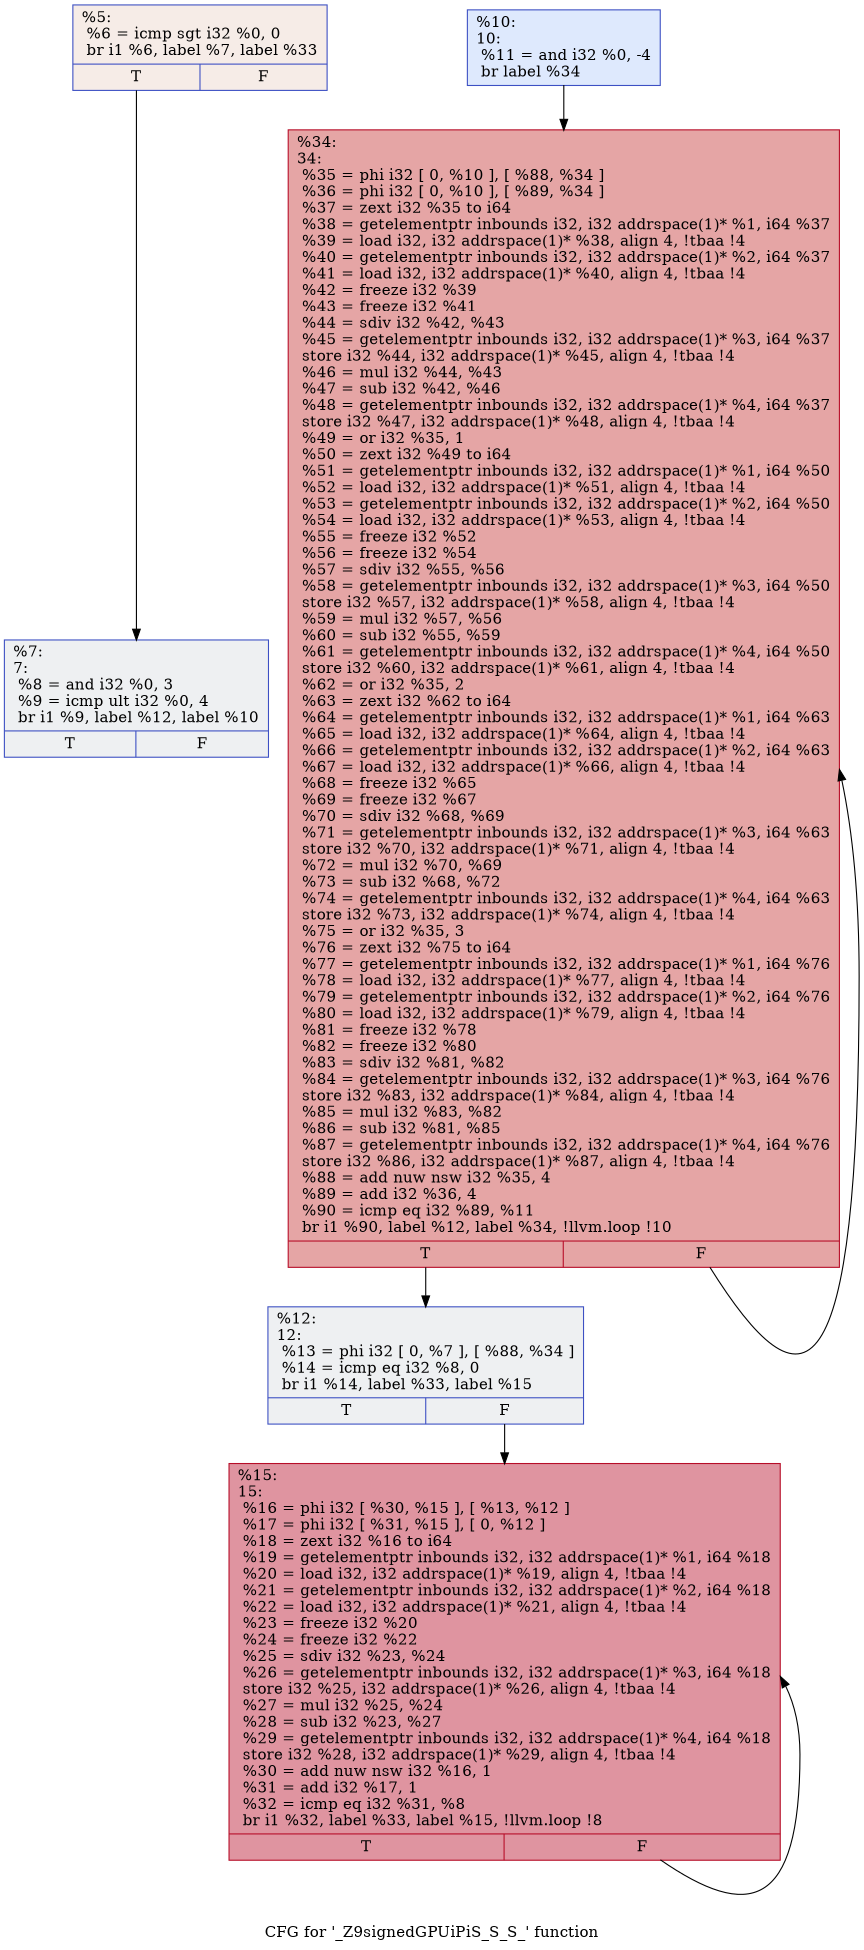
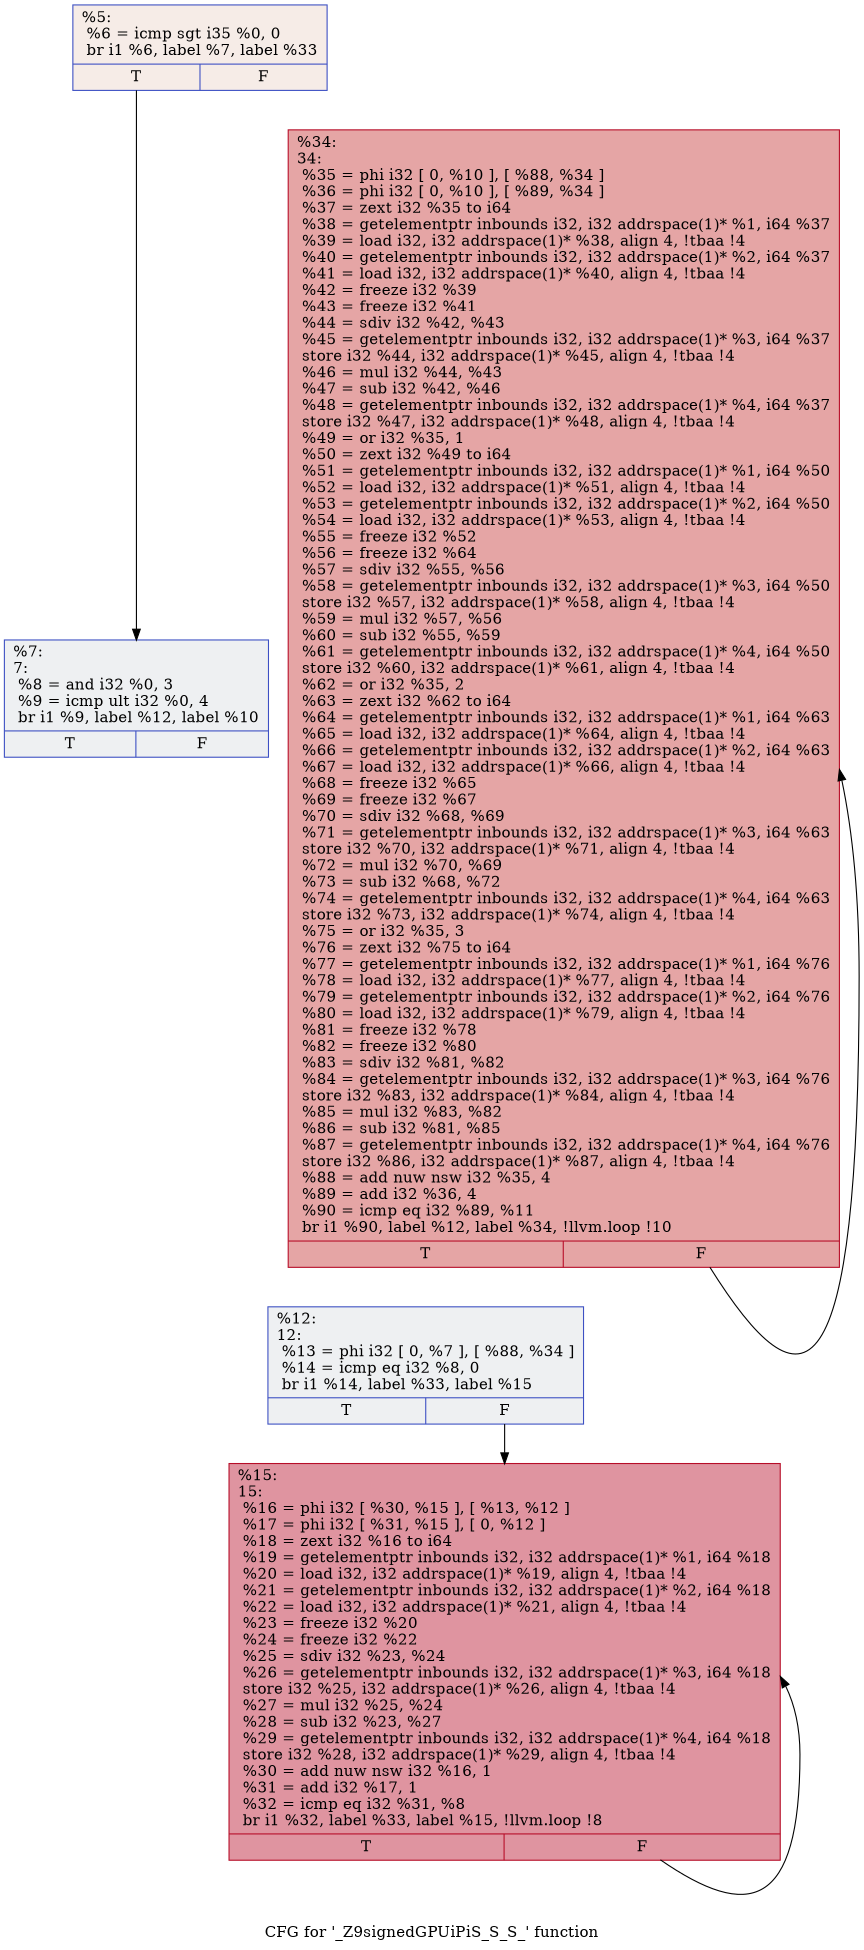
node "%5:": text "%6 = icmp sgt i32 %0, 0" -> "%6 = icmp sgt i35 %0, 0"
node "%10:": removed
node "%34:": text "%56 = freeze i32 %54" -> "%56 = freeze i32 %64"
edge "%34:" -> "%12:": removed
